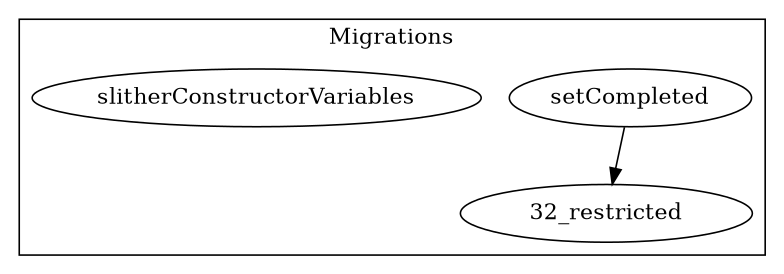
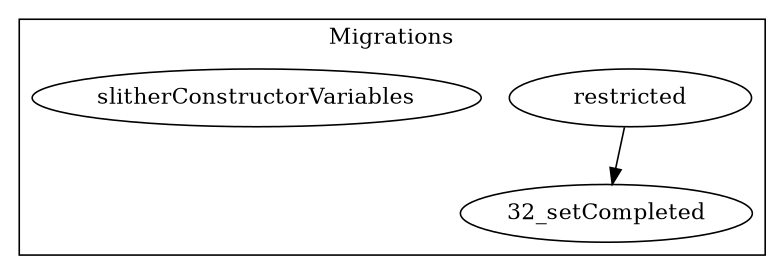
node "setCompleted": label "setCompleted" -> "restricted"
node "32_restricted": label "32_restricted" -> "32_setCompleted"
